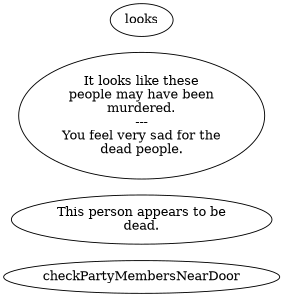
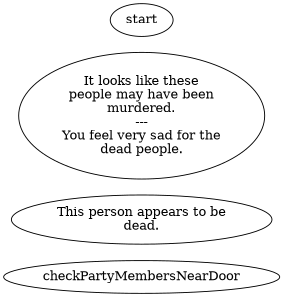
node "looks": label "looks" -> "start"
